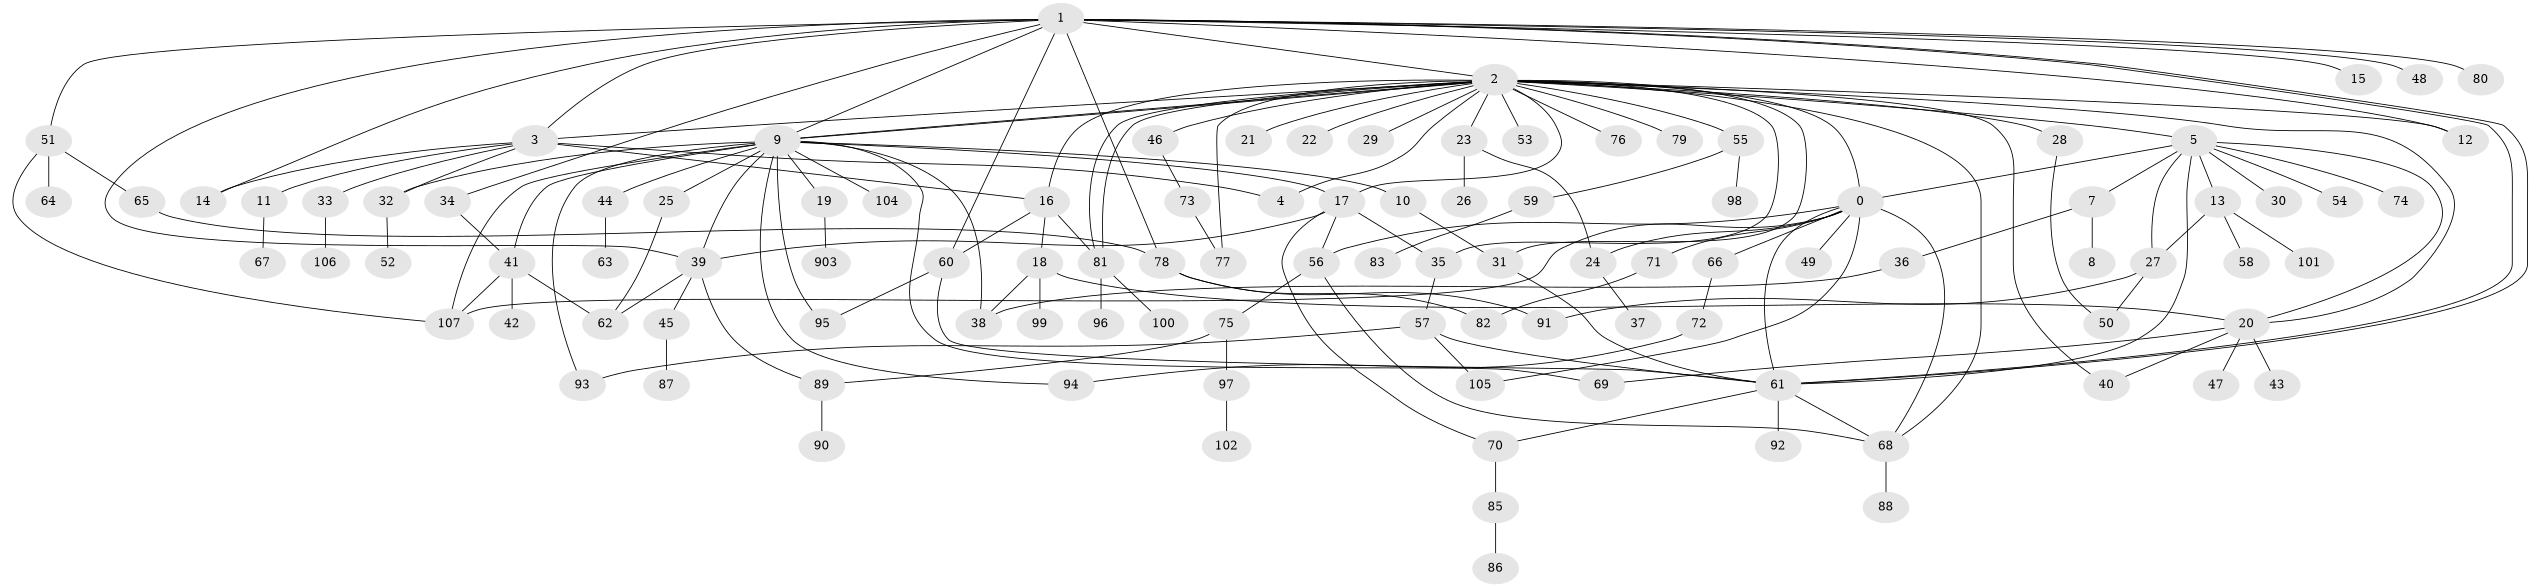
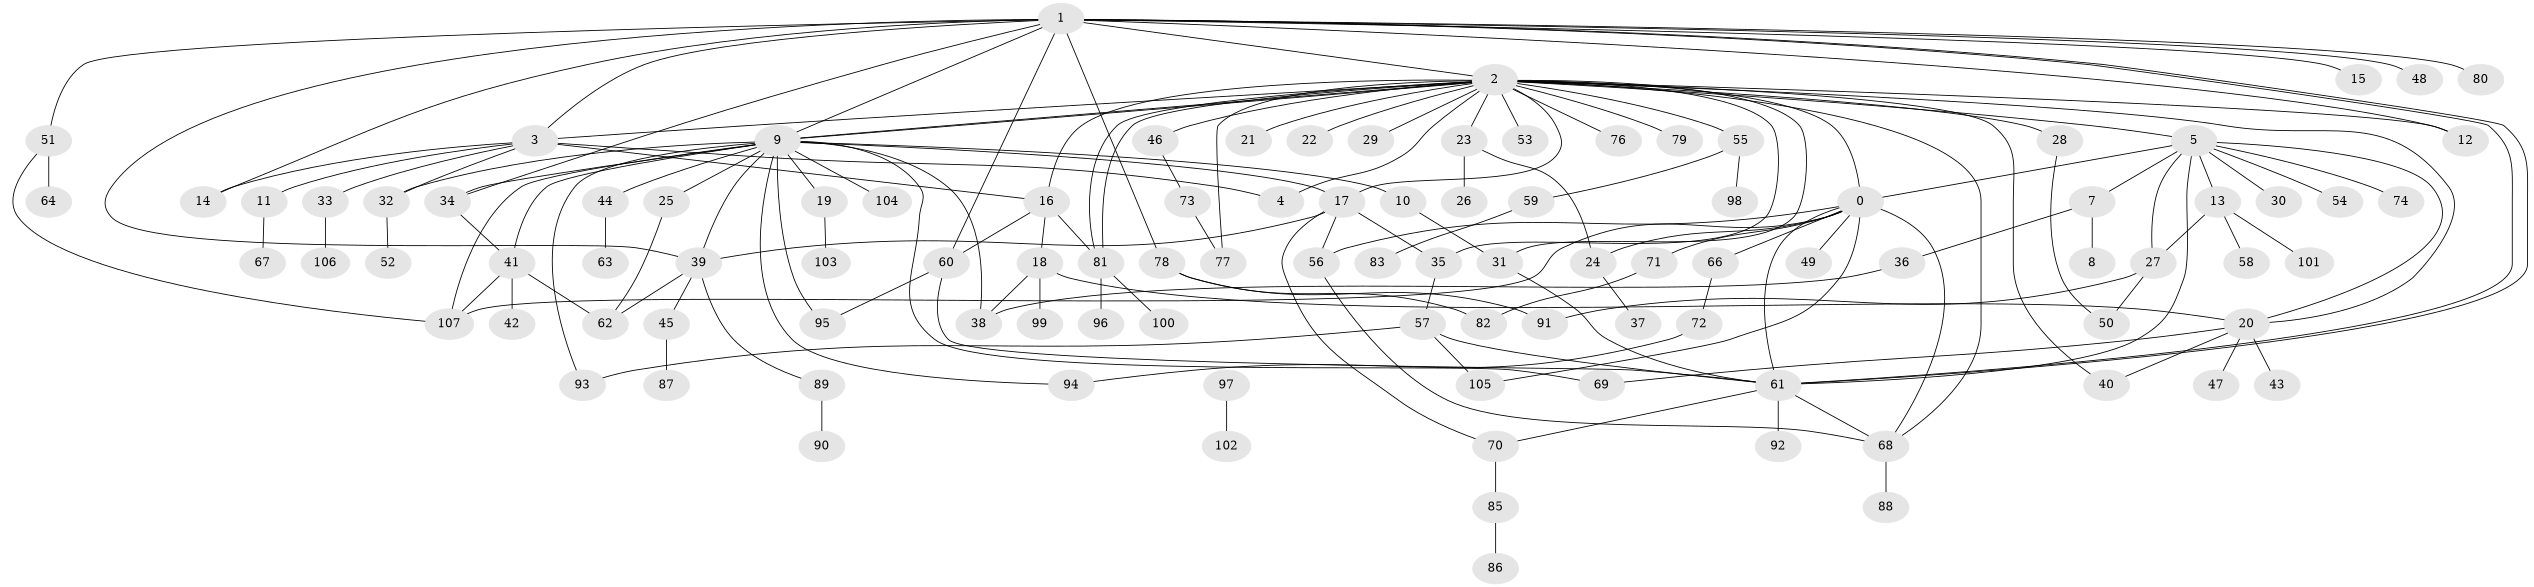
edge "9" -- "34": added
node "65": removed
node "903": label "903" -> "103"
node "75": removed
